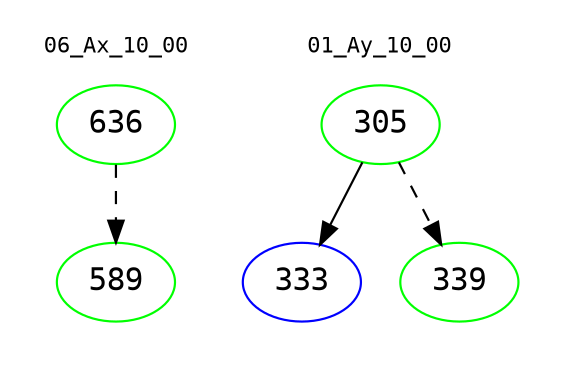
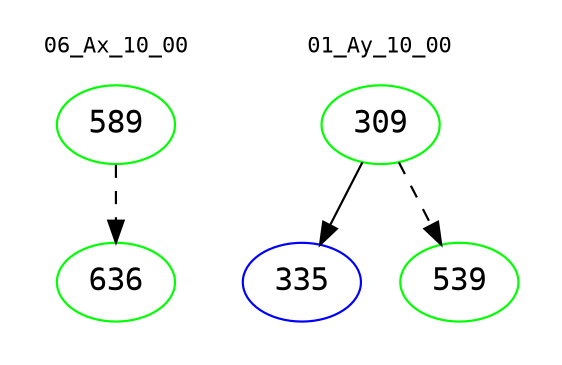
node "305": label "305" -> "309"
edge "636" -> "589": reversed
node "333": label "333" -> "335"
node "339": label "339" -> "539"
